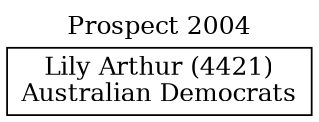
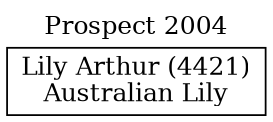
node "Lily Arthur (4421) Australian Democrats": label "Lily Arthur (4421) Australian Democrats" -> "Lily Arthur (4421) Australian Lily"
